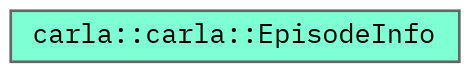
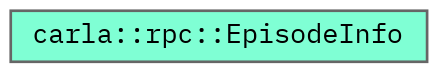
node "carla::carla::EpisodeInfo": label "carla::carla::EpisodeInfo" -> "carla::rpc::EpisodeInfo"
